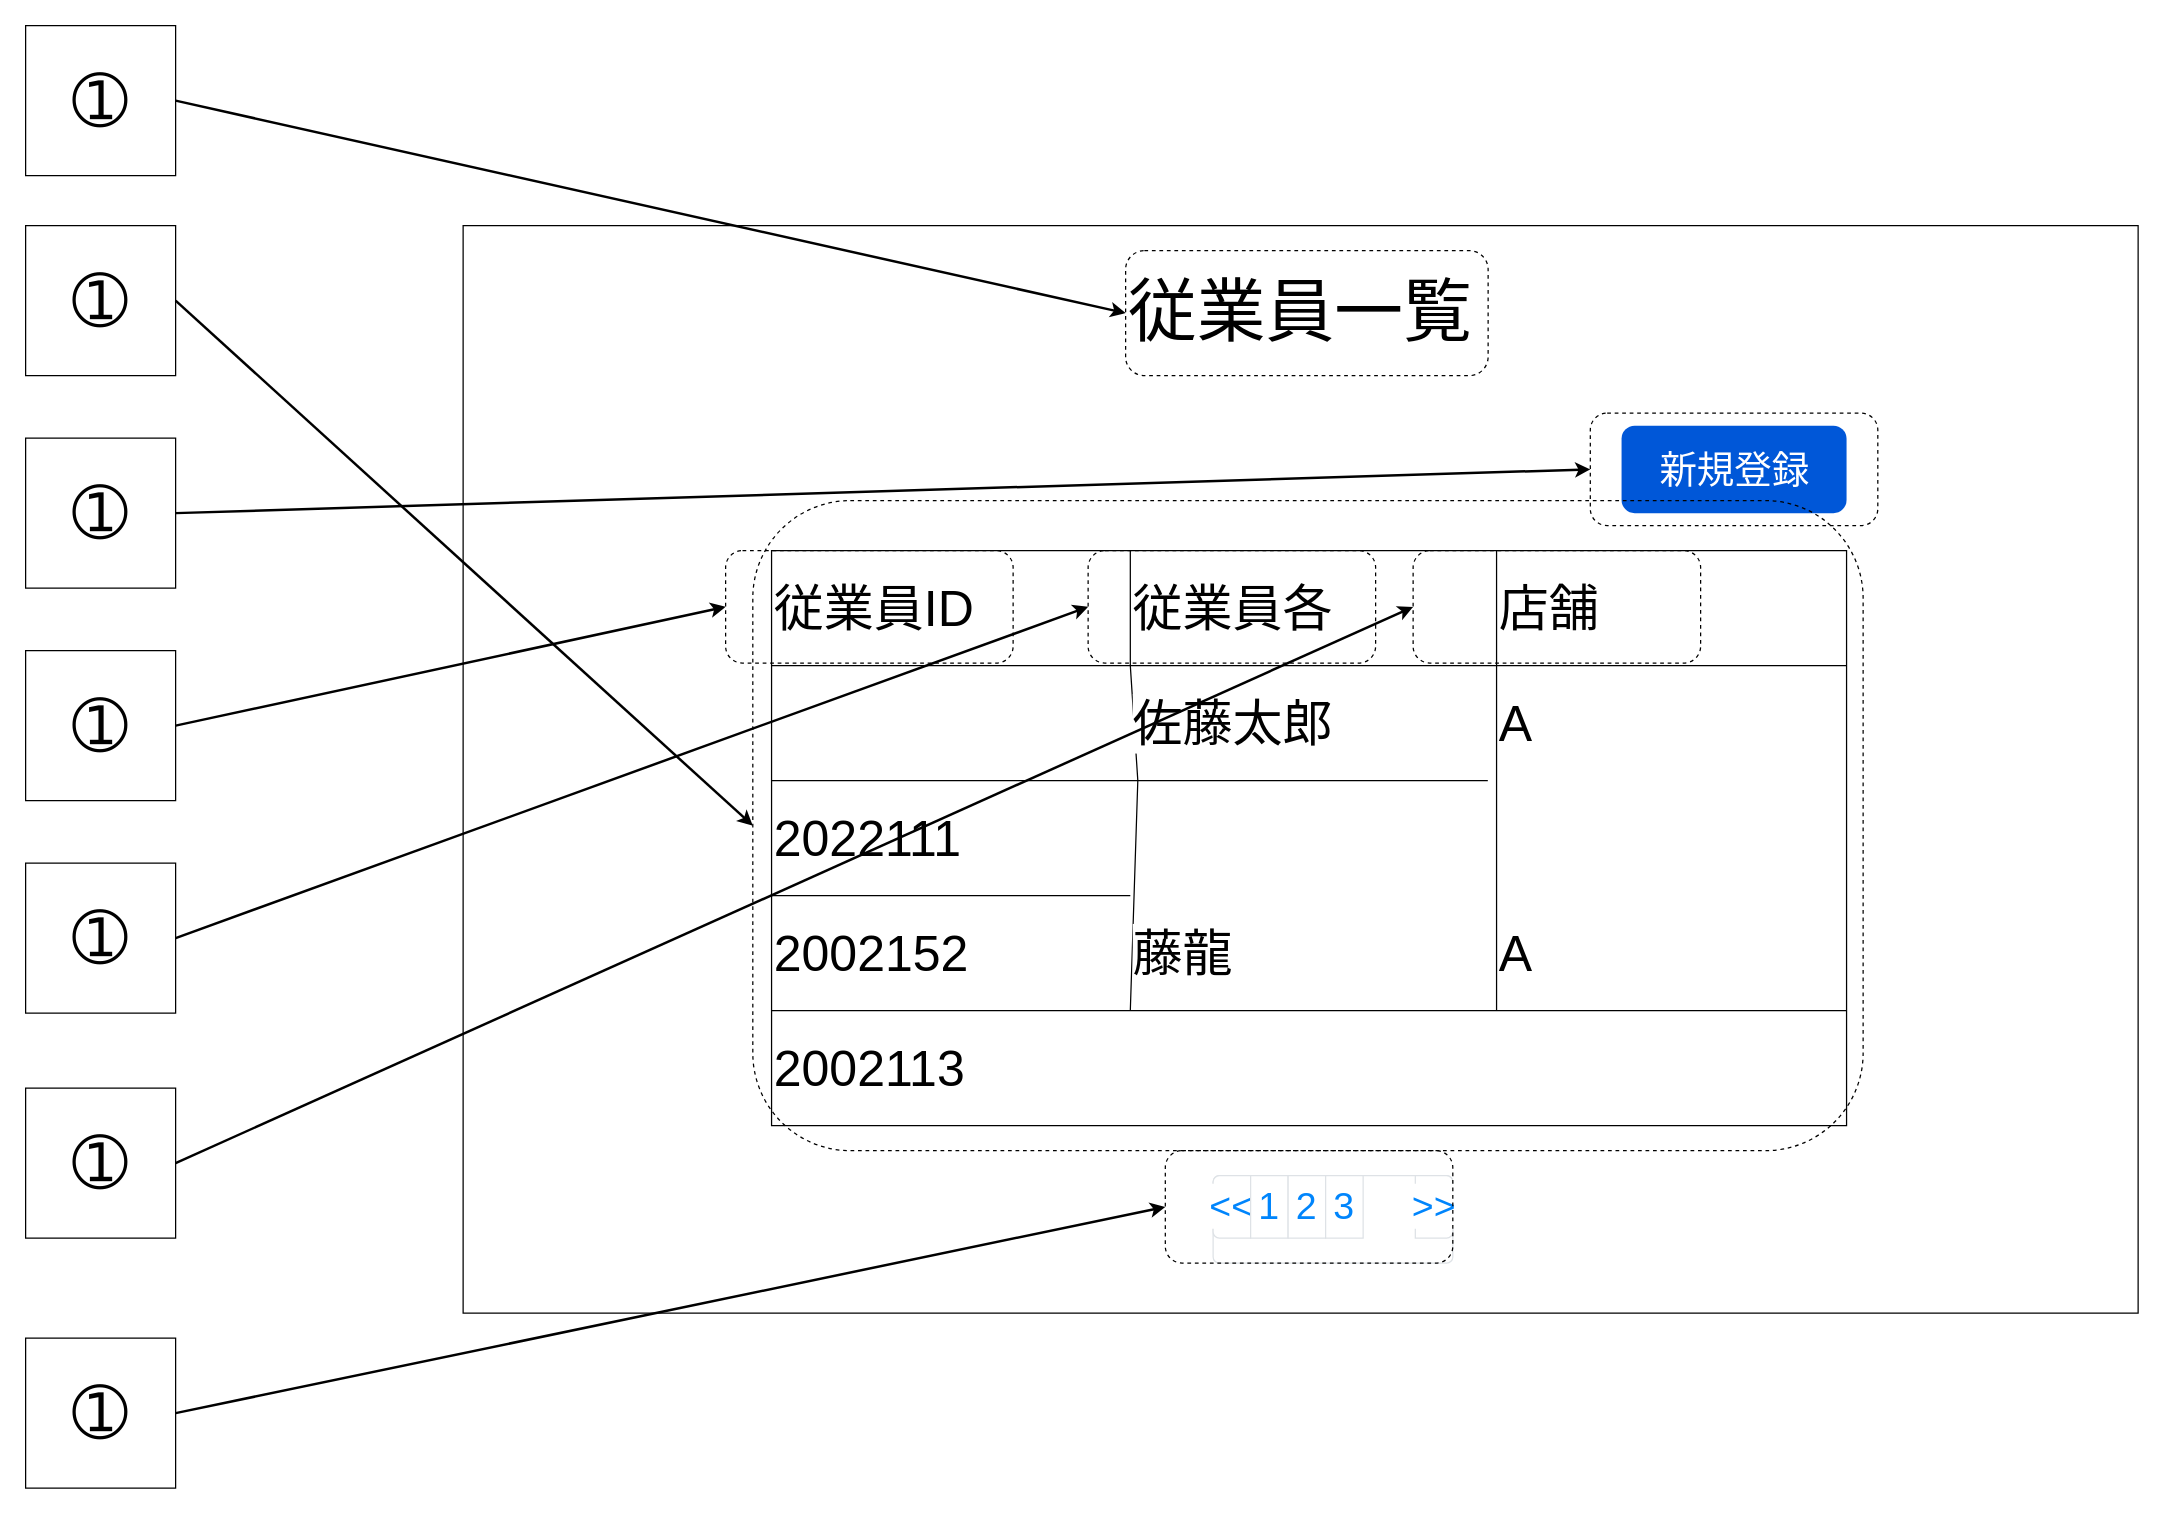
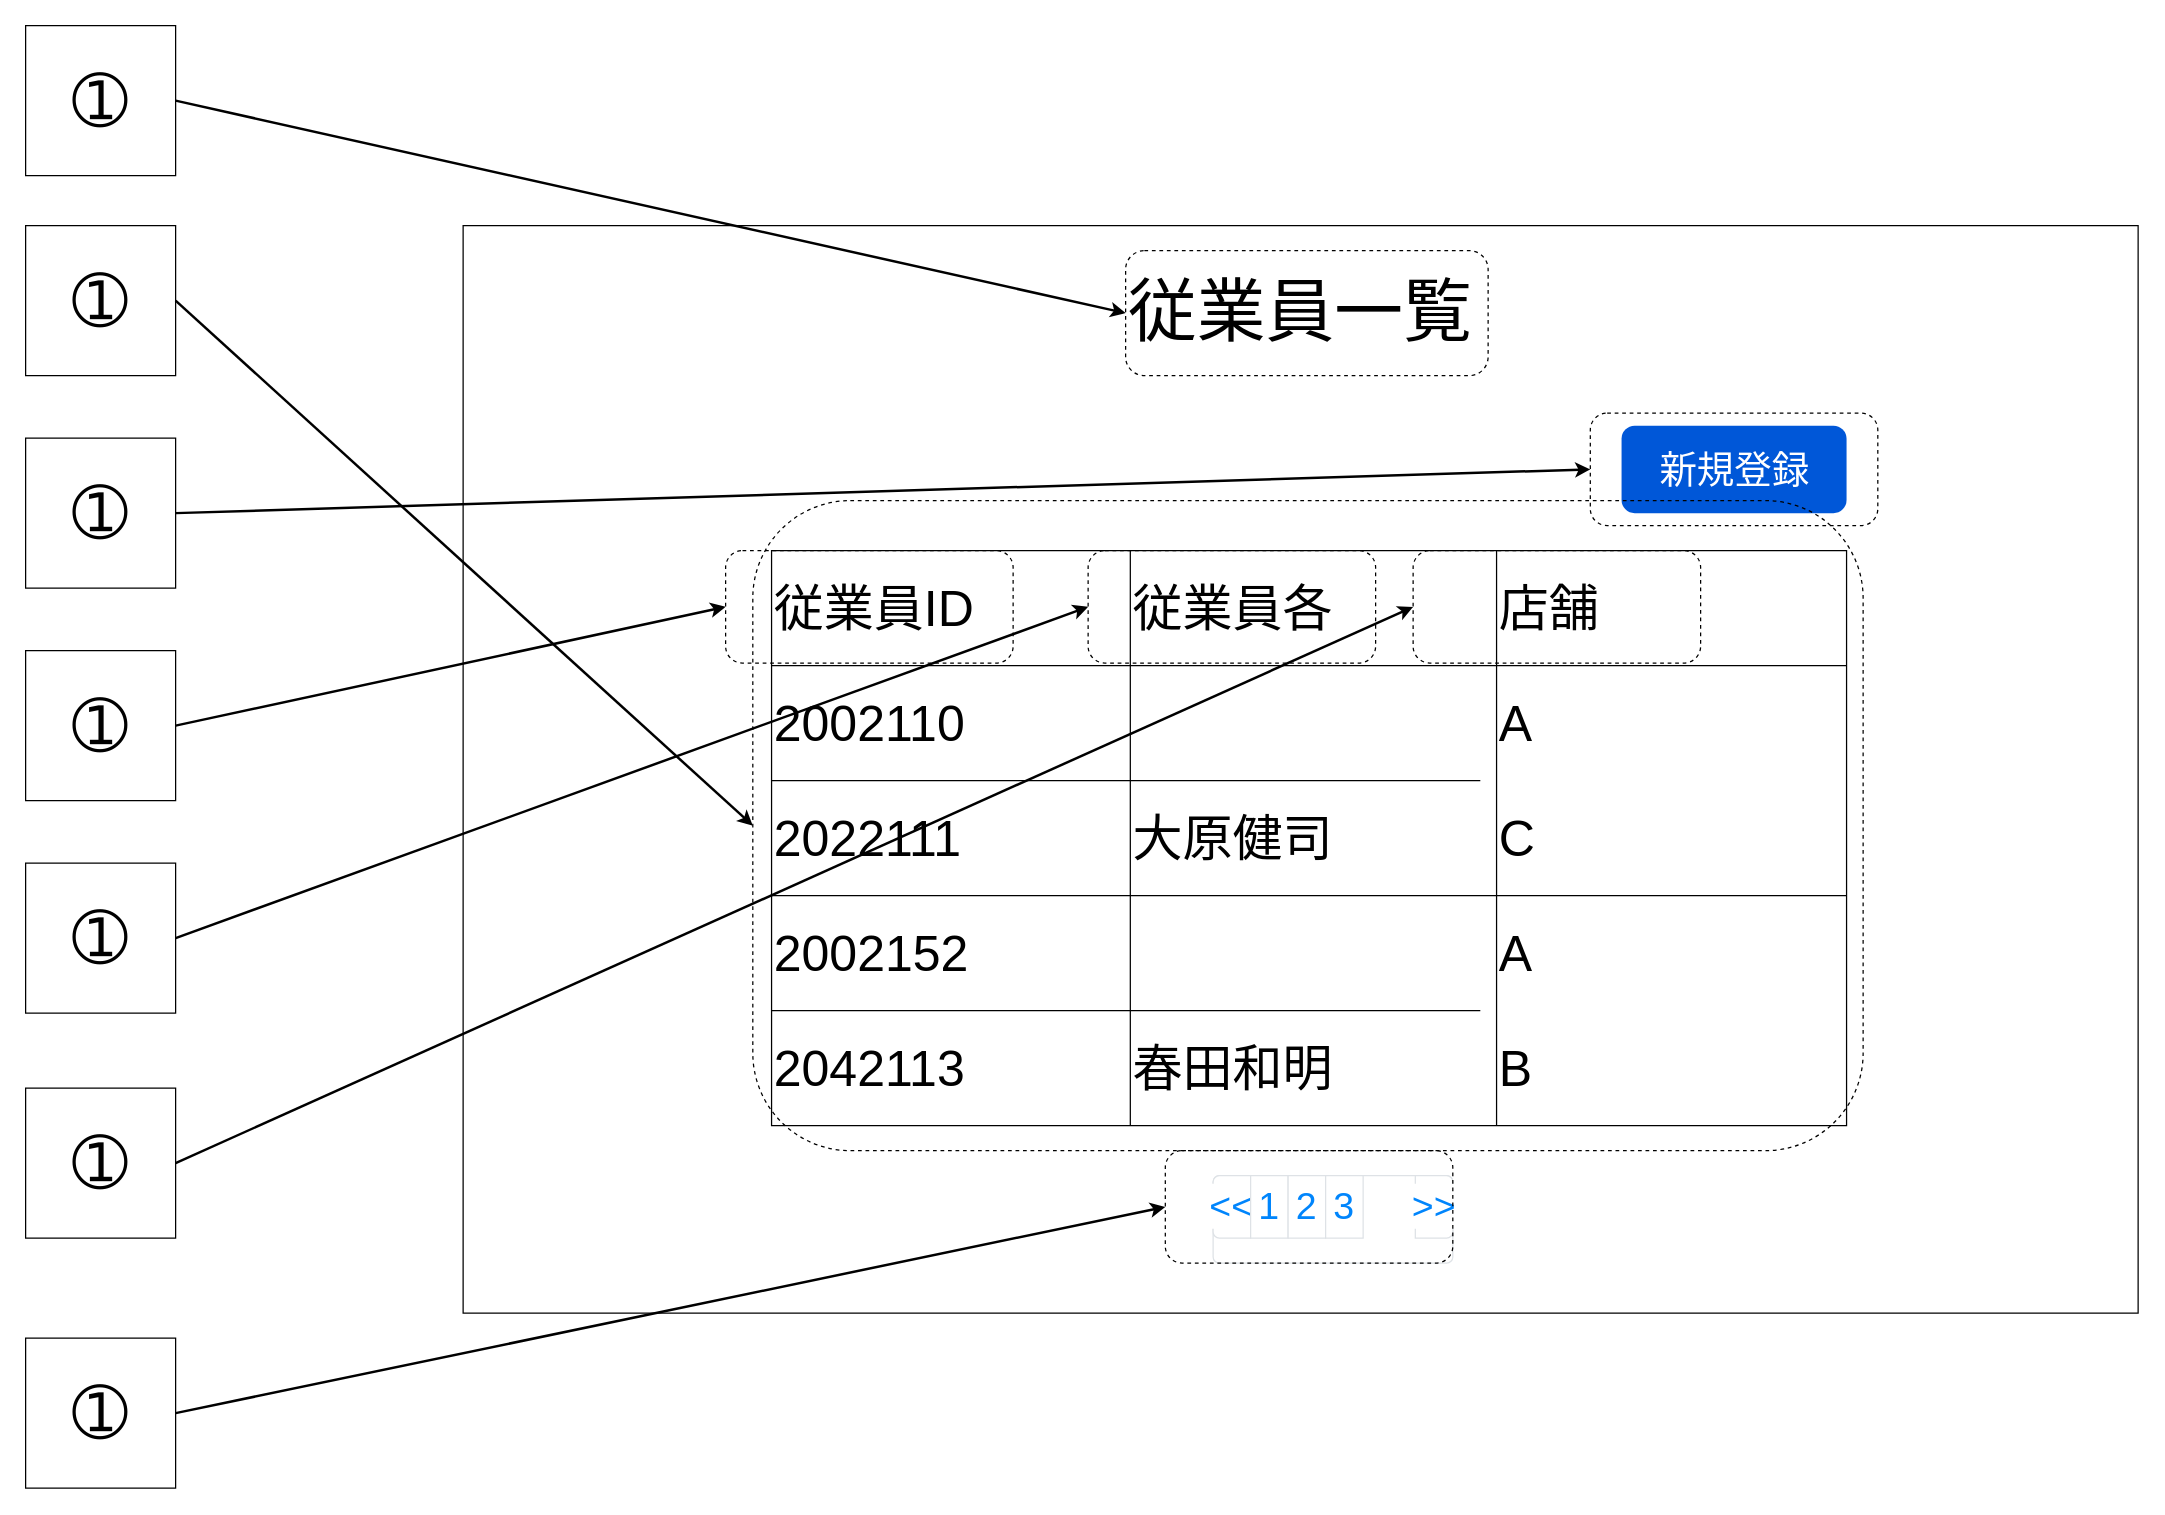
node "2002110": added
node "佐藤太郎": removed
node "大原健司": added
node "C": added
node "藤龍": removed
node "2002113": label "2002113" -> "2042113"
node "春田和明": added
node "B": added
